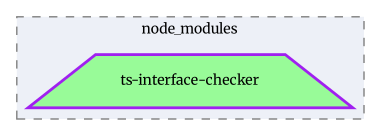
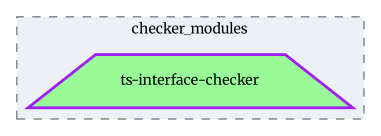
cluster "node_modules": label "node_modules" -> "checker_modules"
